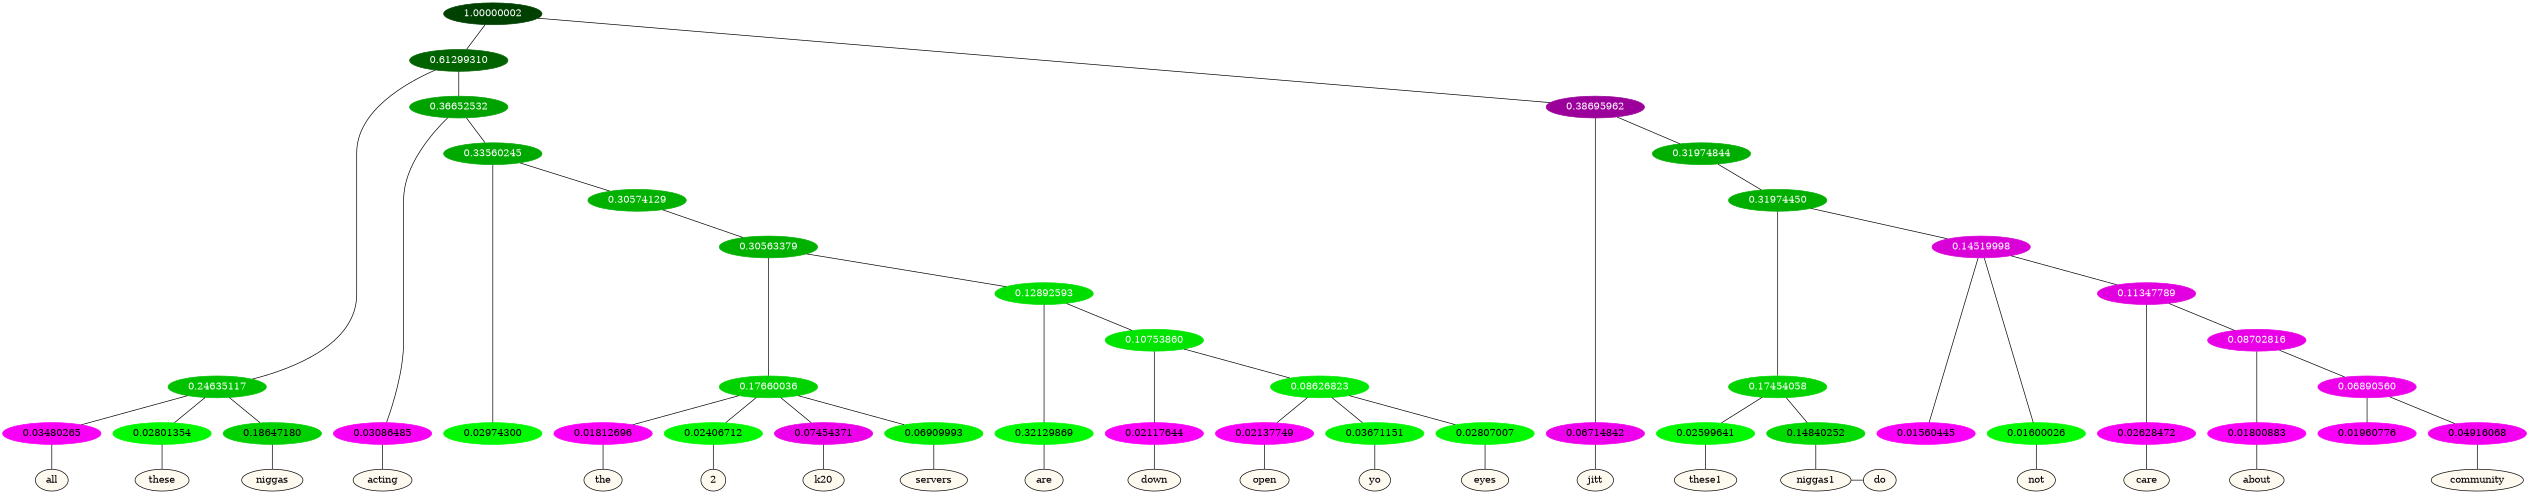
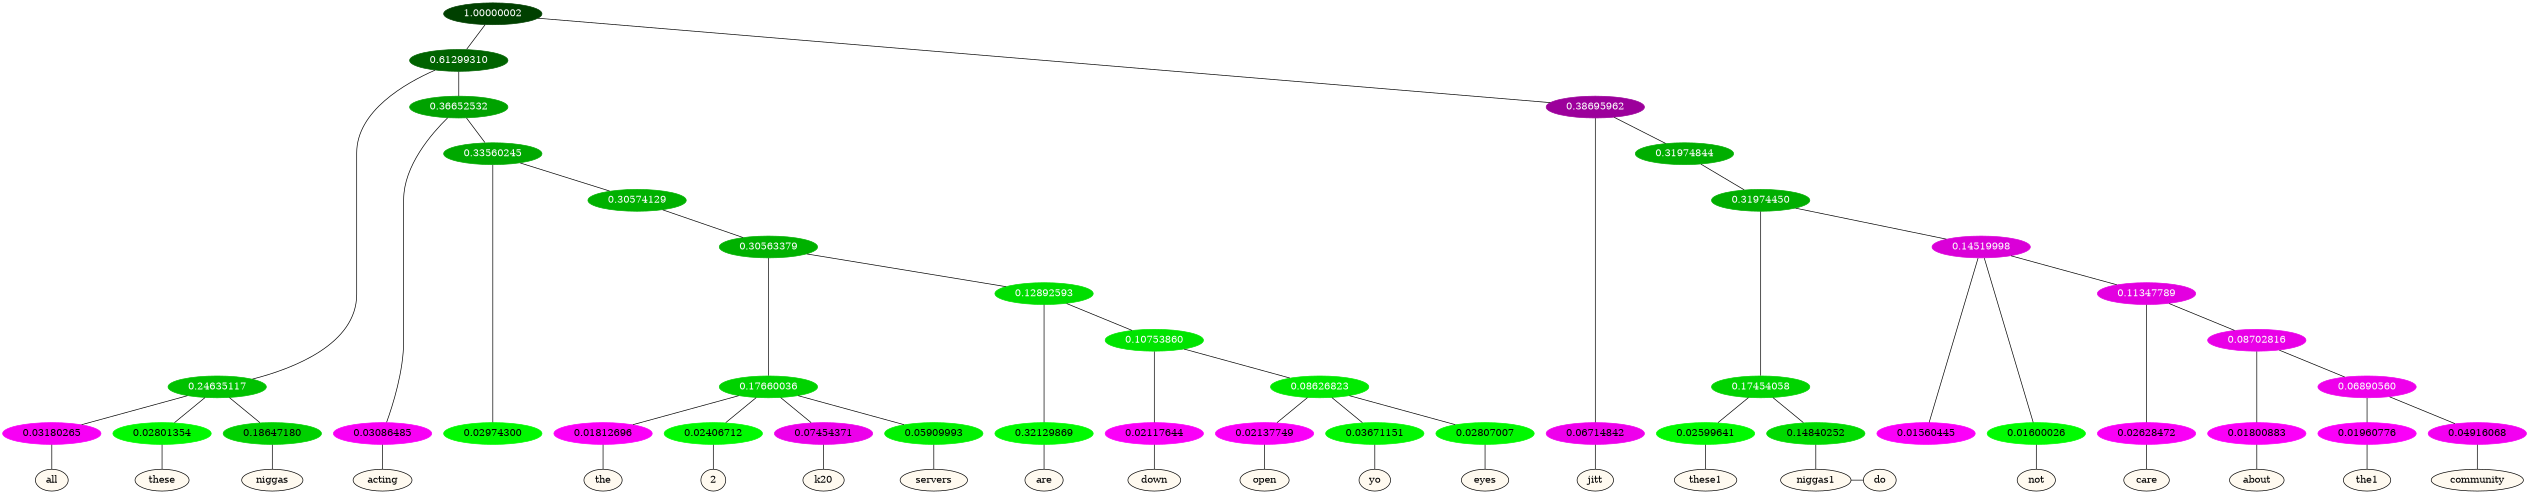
node "0.03480265": label "0.03480265" -> "0.03180265"
node "0.06909993": label "0.06909993" -> "0.05909993"
node "the1": added
